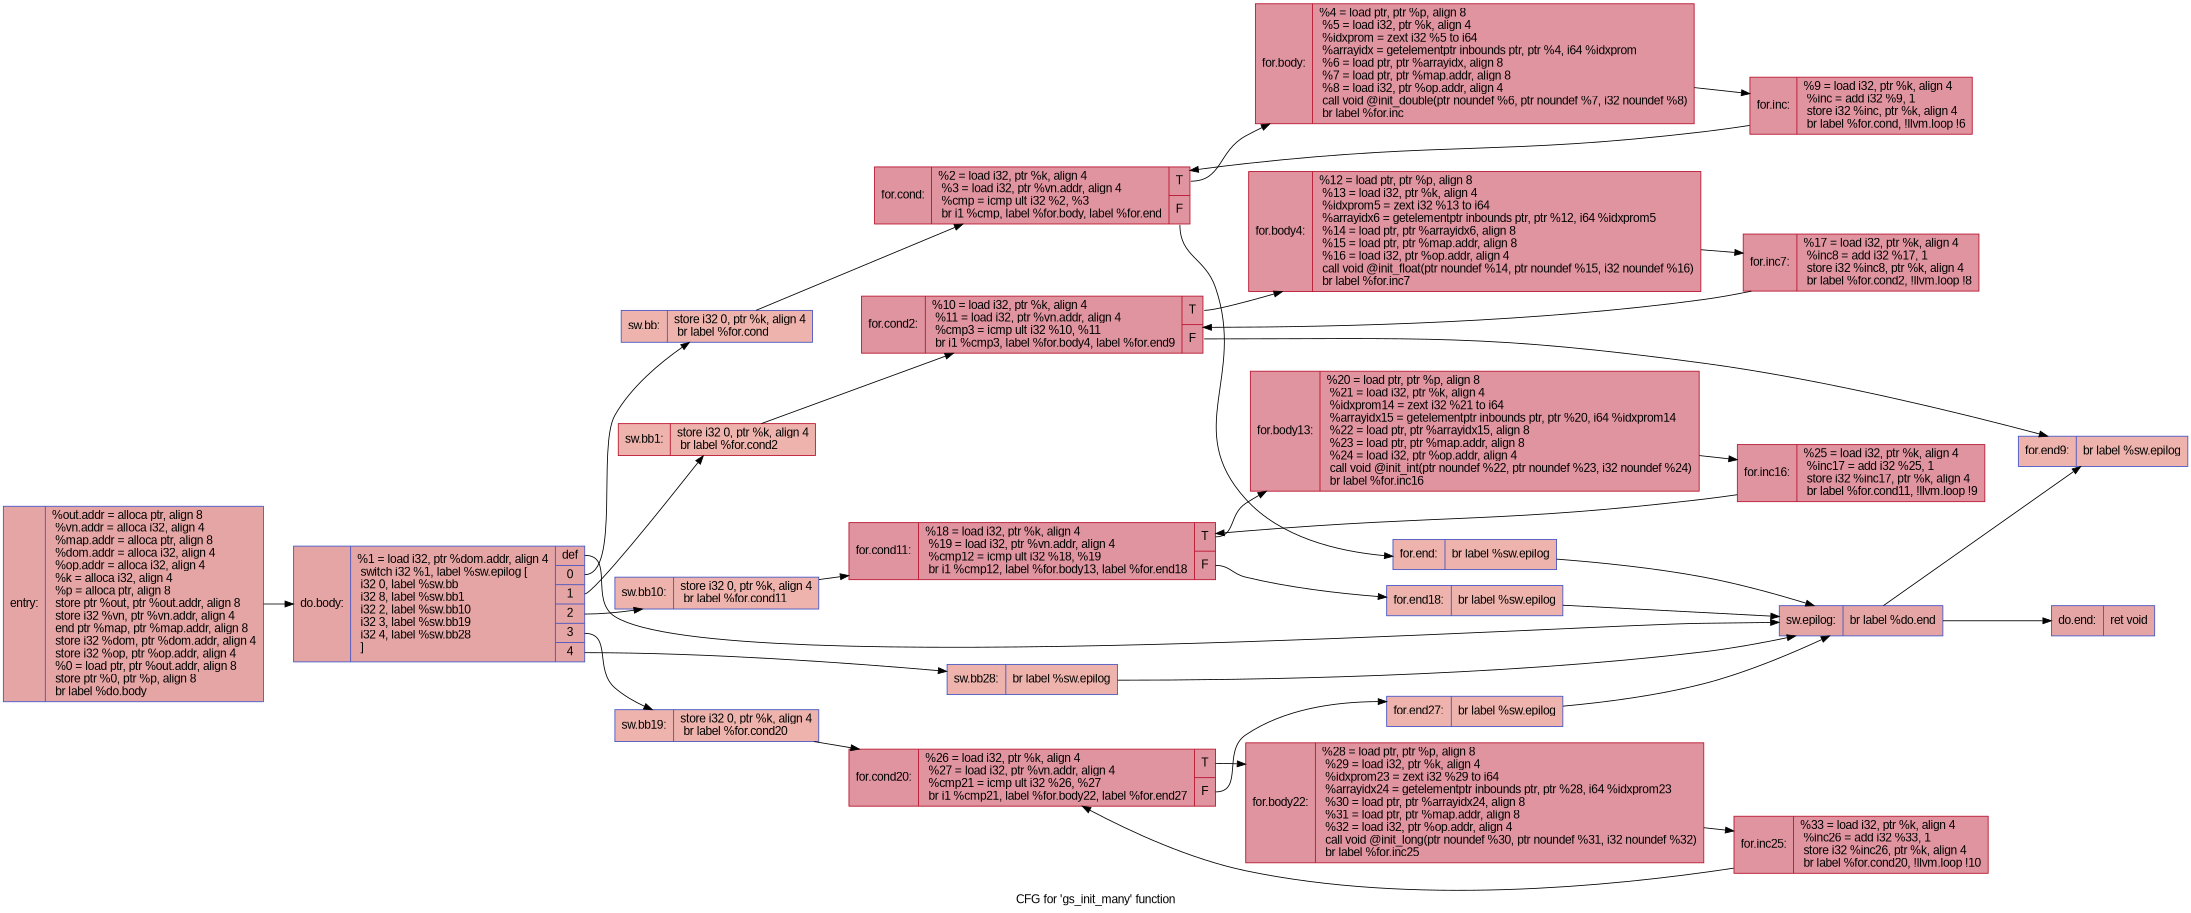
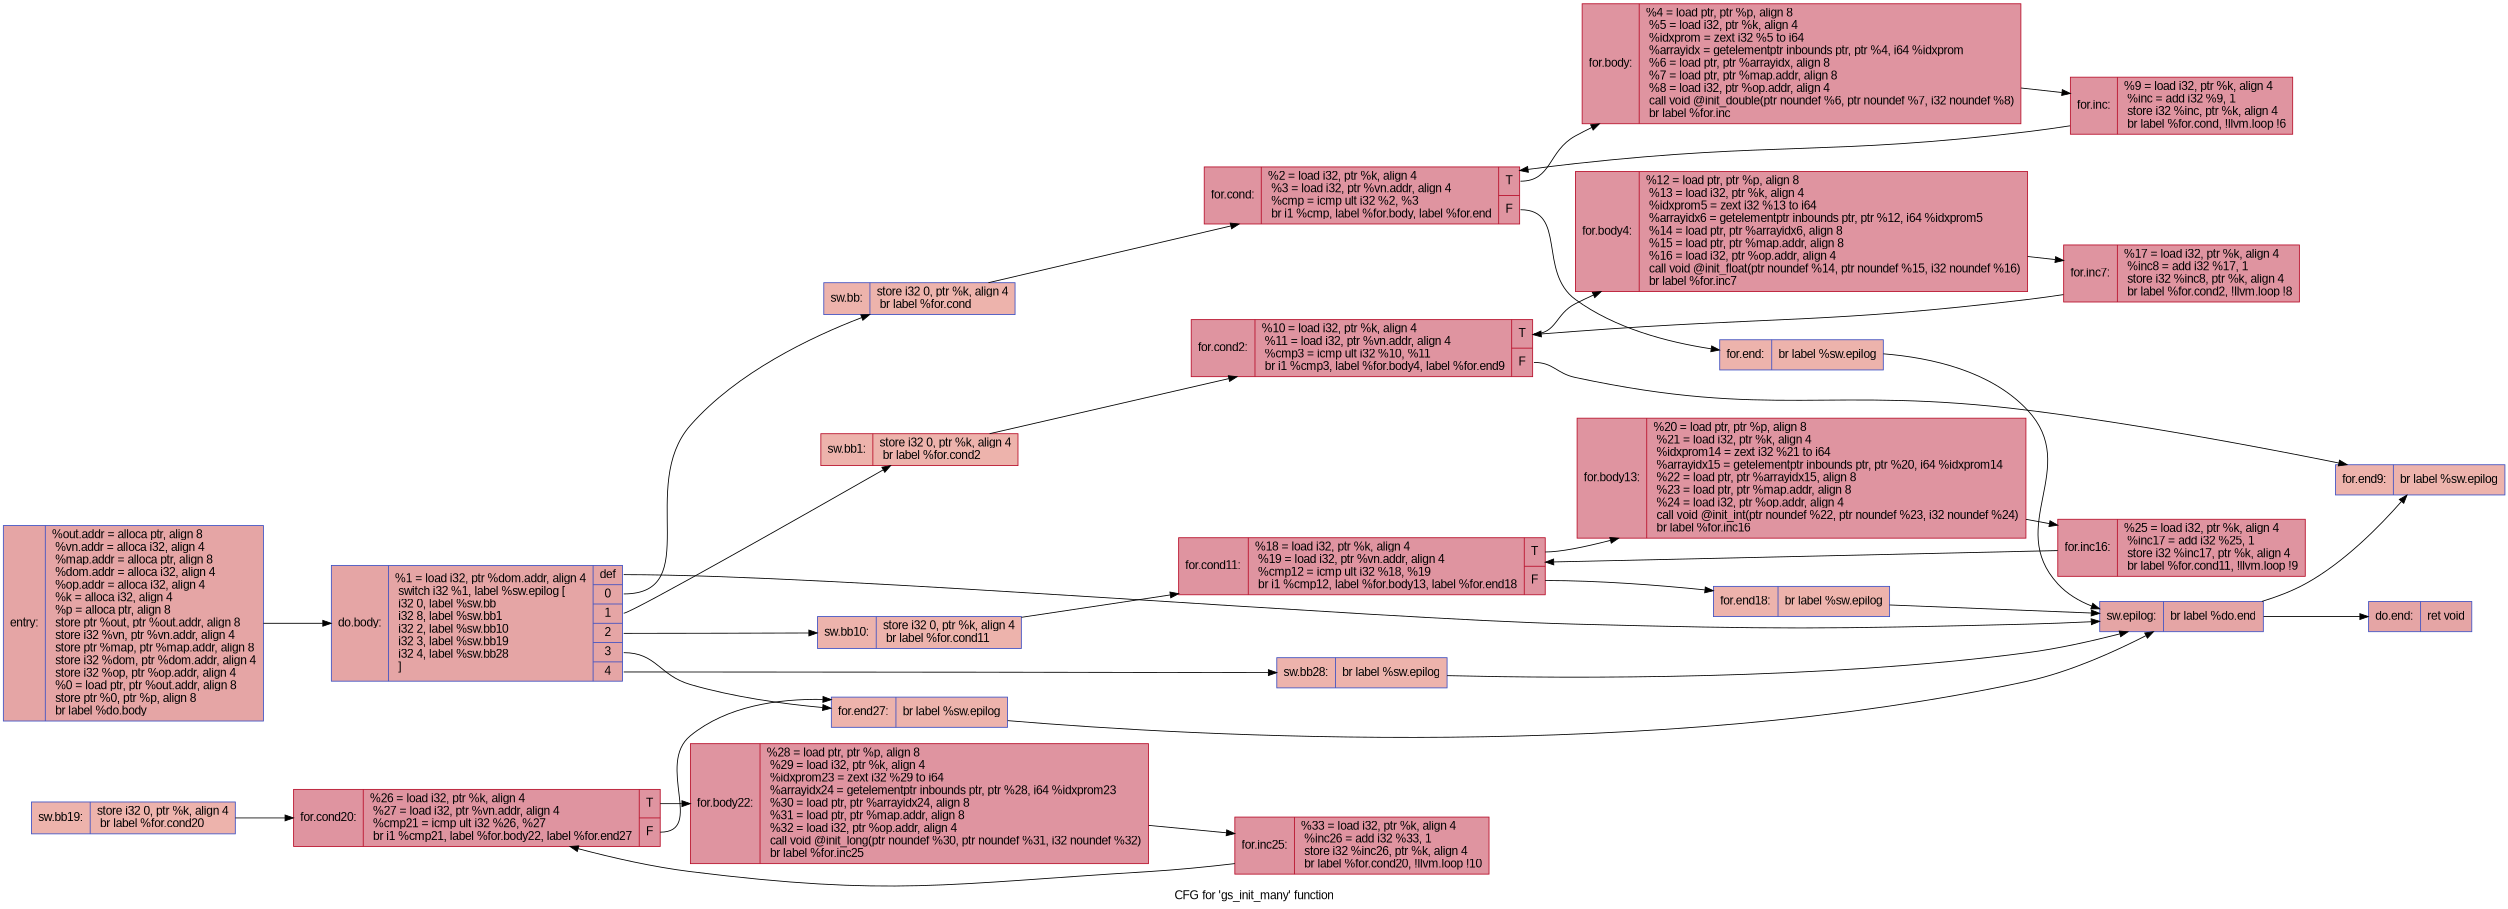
node "entry:": text "end ptr %map, ptr %map.addr, align 8" -> "store ptr %map, ptr %map.addr, align 8"
edge "do.body:" -> "sw.bb19:": now "do.body:" -> "for.end27:"
